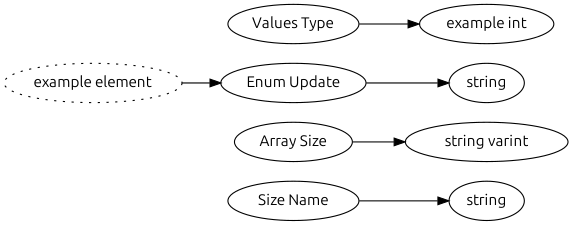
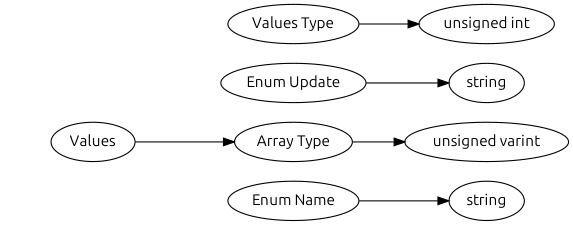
node "example int": label "example int" -> "unsigned int"
node "example element": removed
node "Values": added
node "Array Size": label "Array Size" -> "Array Type"
node "string varint": label "string varint" -> "unsigned varint"
node "Size Name": label "Size Name" -> "Enum Name"
